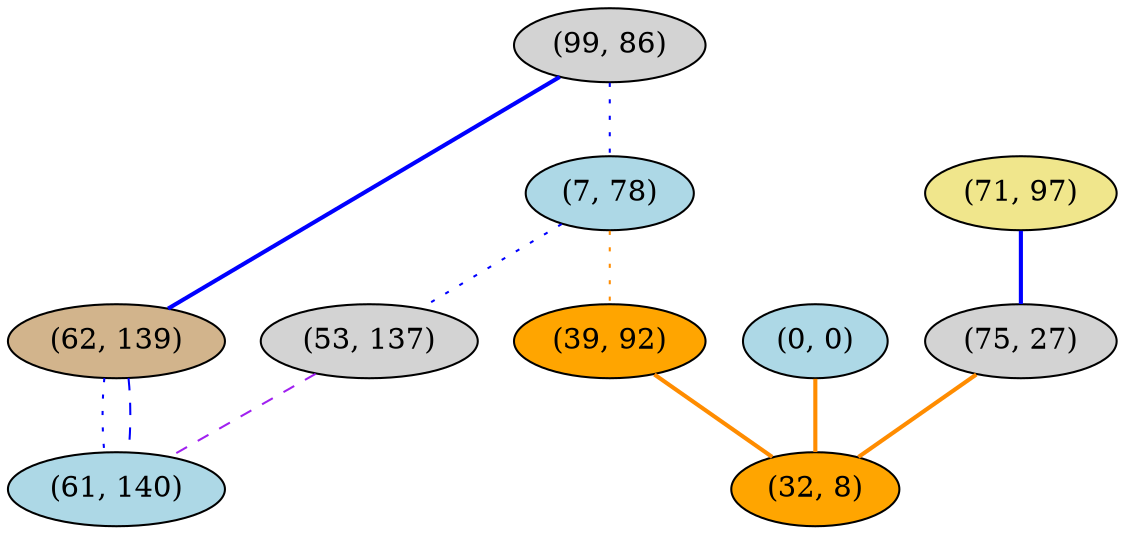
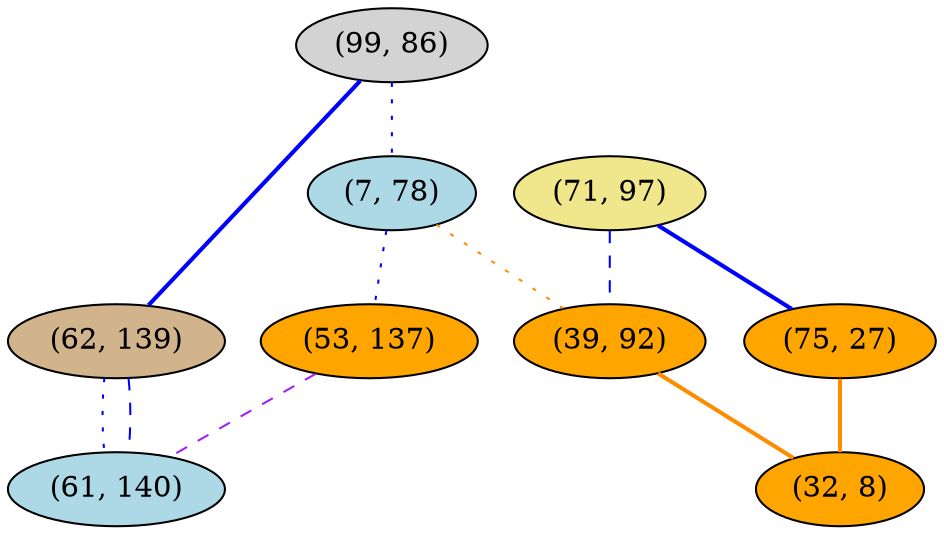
edge "(71, 97)" -- "(39, 92)": added
node "(53, 137)": fillcolor lightgrey -> orange
node "(0, 0)": removed
node "(75, 27)": fillcolor lightgrey -> orange
